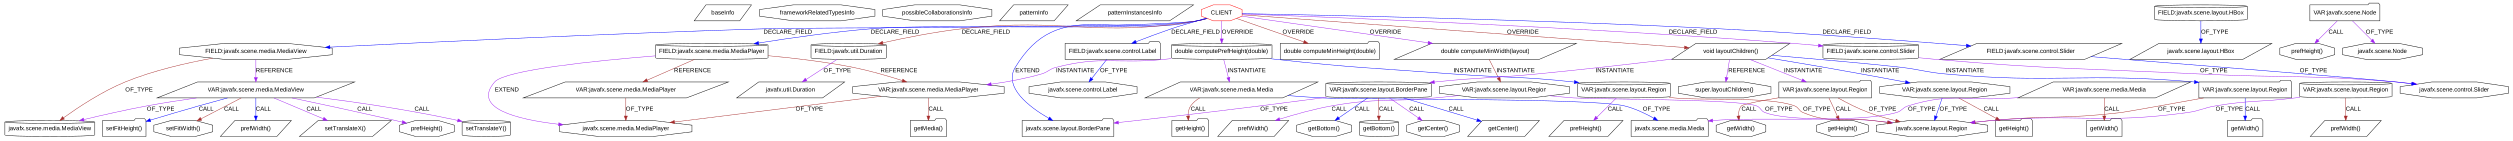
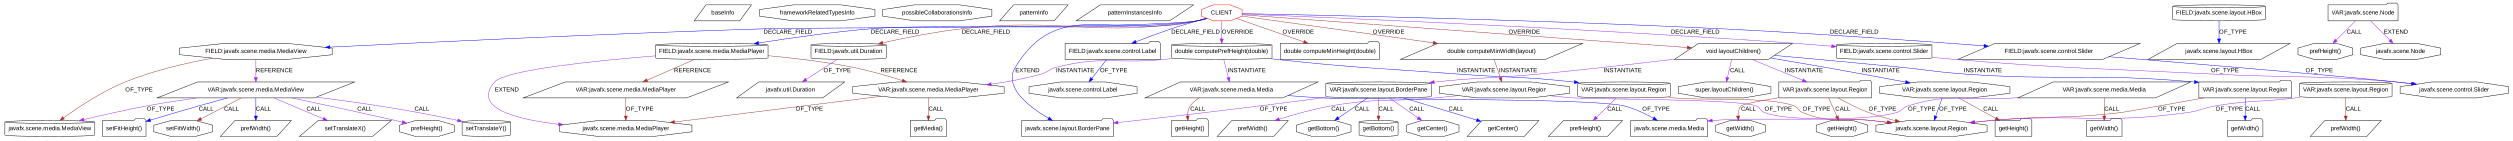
edge "CLIENT" -> "double computeMinWidth(layout)": color purple -> brown
edge "VAR:javafx.scene.Node" -> "javafx.scene.Node": label "OF_TYPE" -> "EXTEND"
edge "void layoutChildren()" -> "super.layoutChildren()": label "REFERENCE" -> "CALL"
